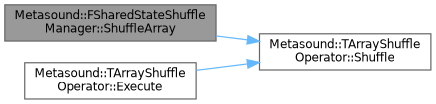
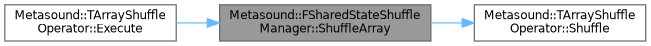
edge "Metasound::TArrayShuffle Operator::Execute" -> "Metasound::TArrayShuffle Operator::Shuffle": now "Metasound::TArrayShuffle Operator::Execute" -> "Metasound::FSharedStateShuffle Manager::ShuffleArray"
